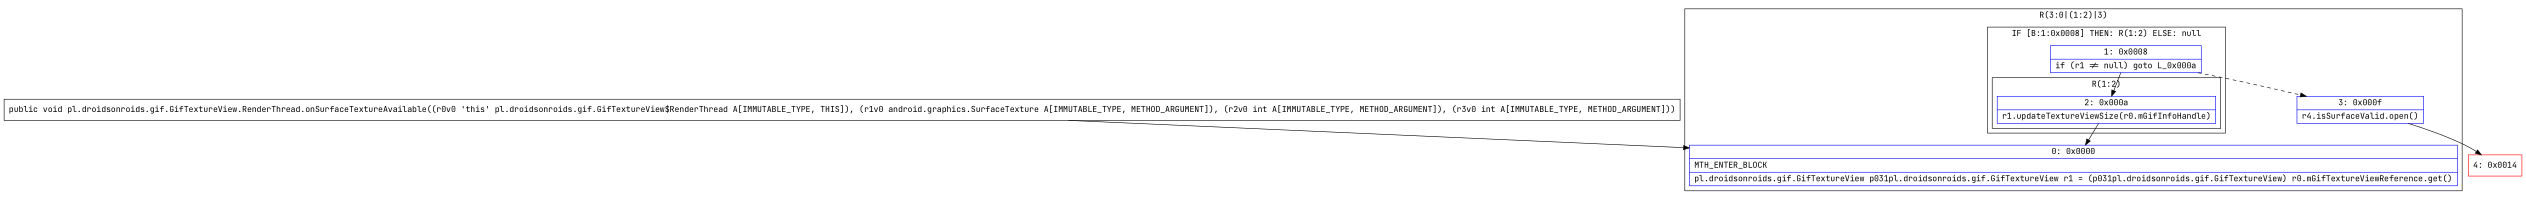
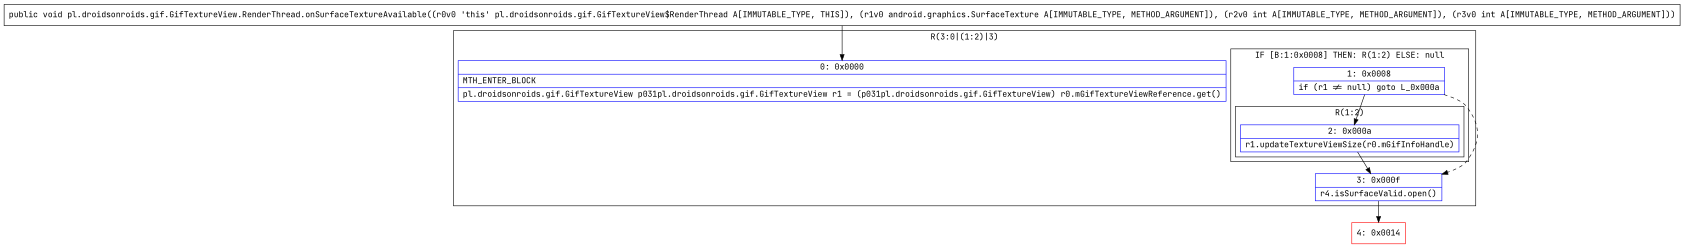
edge "2: 0x000a" -> "0: 0x0000": now "2: 0x000a" -> "3: 0x000f"
